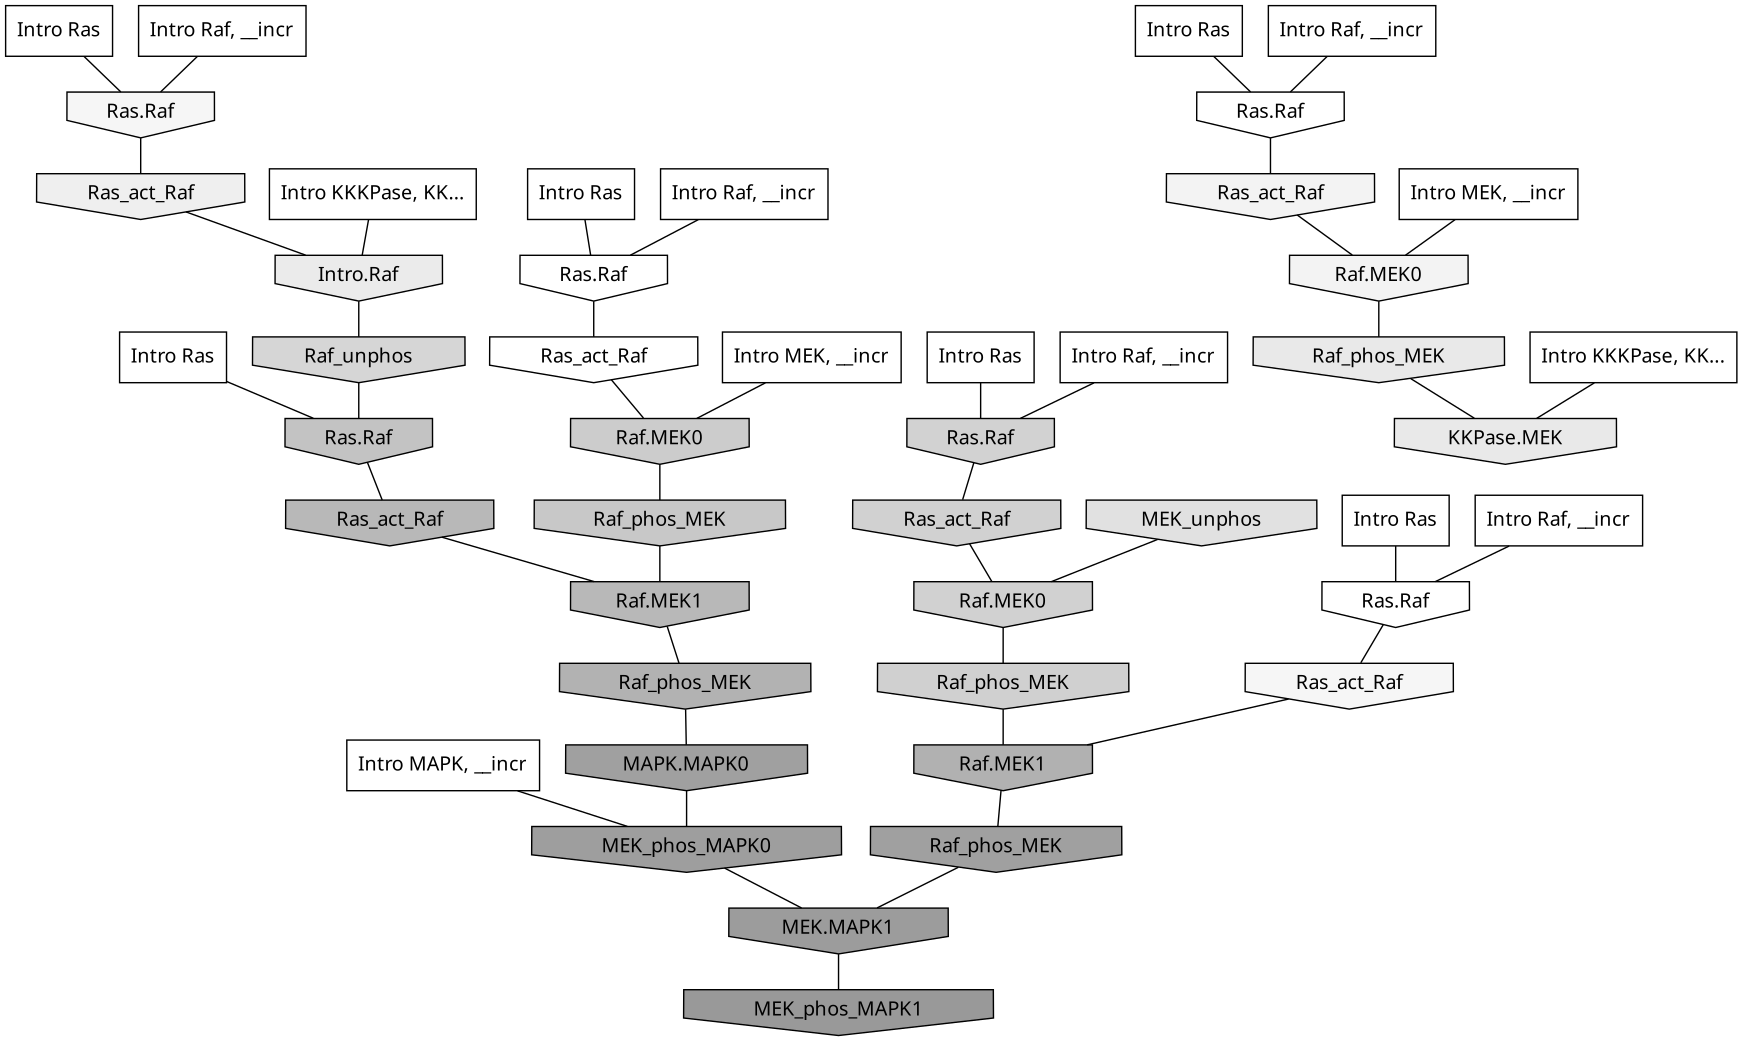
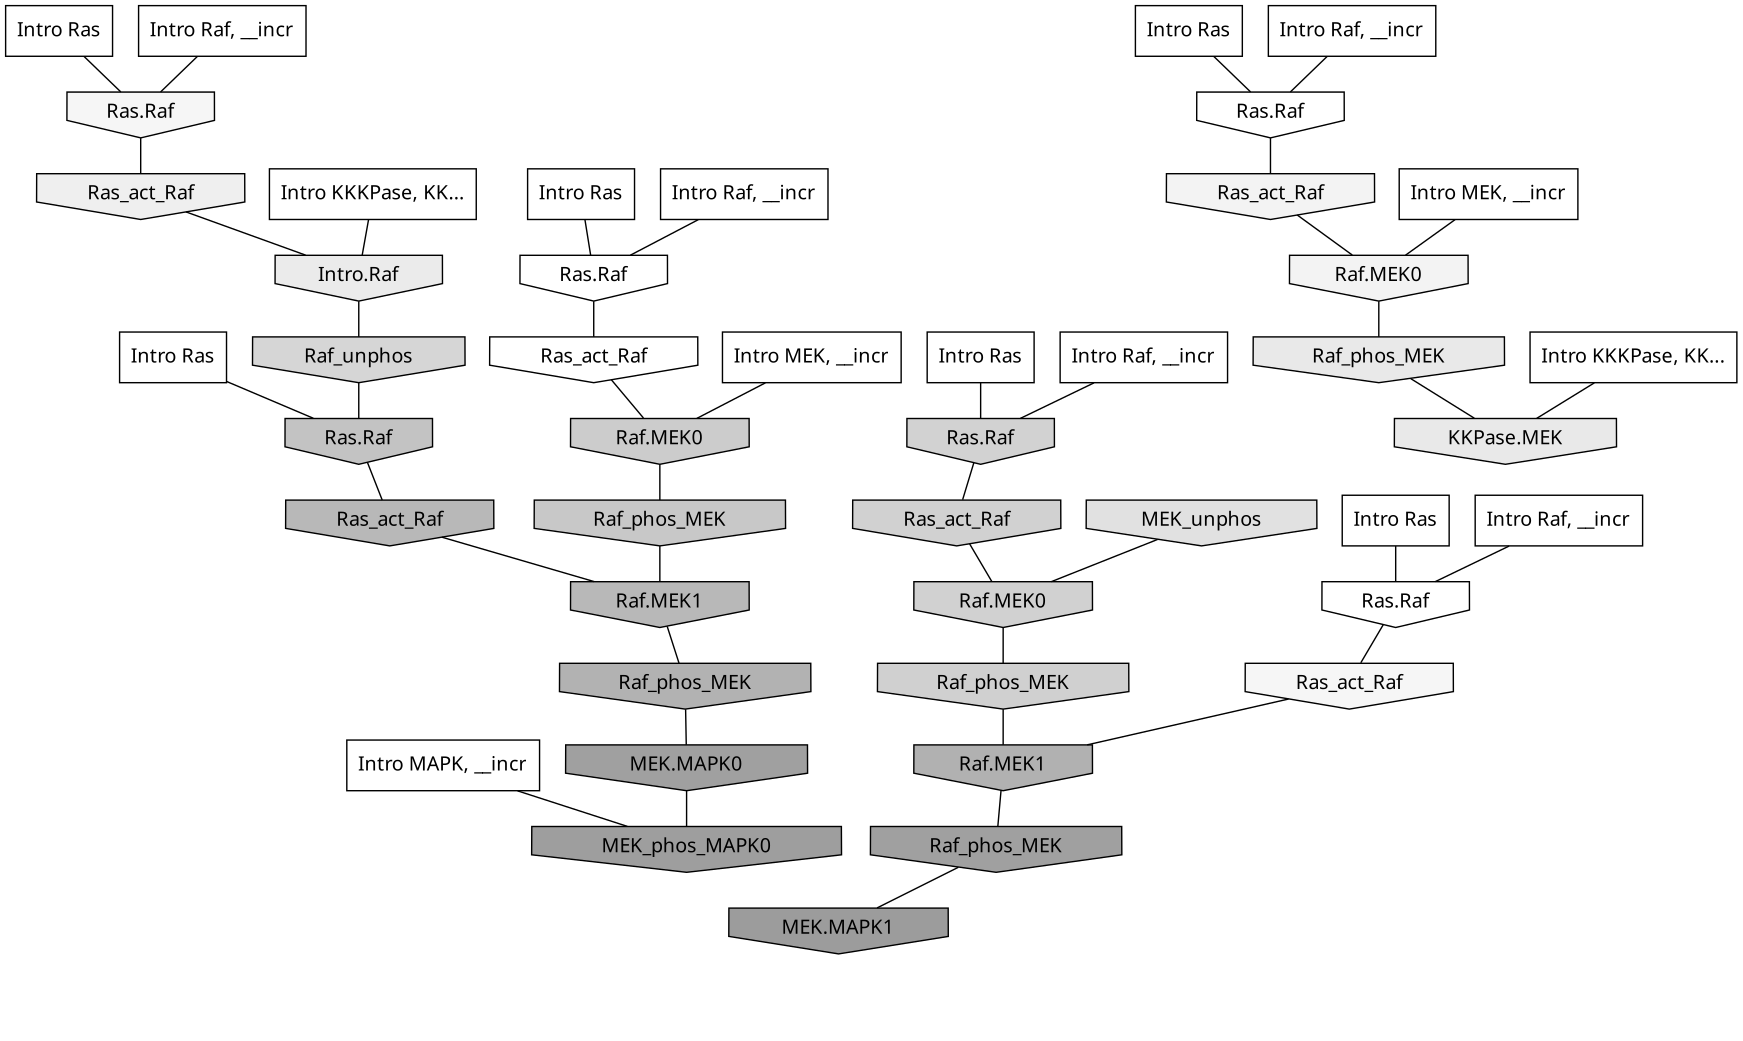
node "MAPK.MAPK0": label "MAPK.MAPK0" -> "MEK.MAPK0"
edge "MEK_phos_MAPK0" -- "MEK.MAPK1": removed
node "MEK_phos_MAPK1": removed
